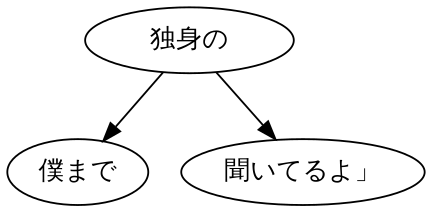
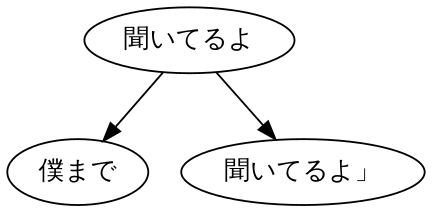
node "独身の": label "独身の" -> "聞いてるよ"
